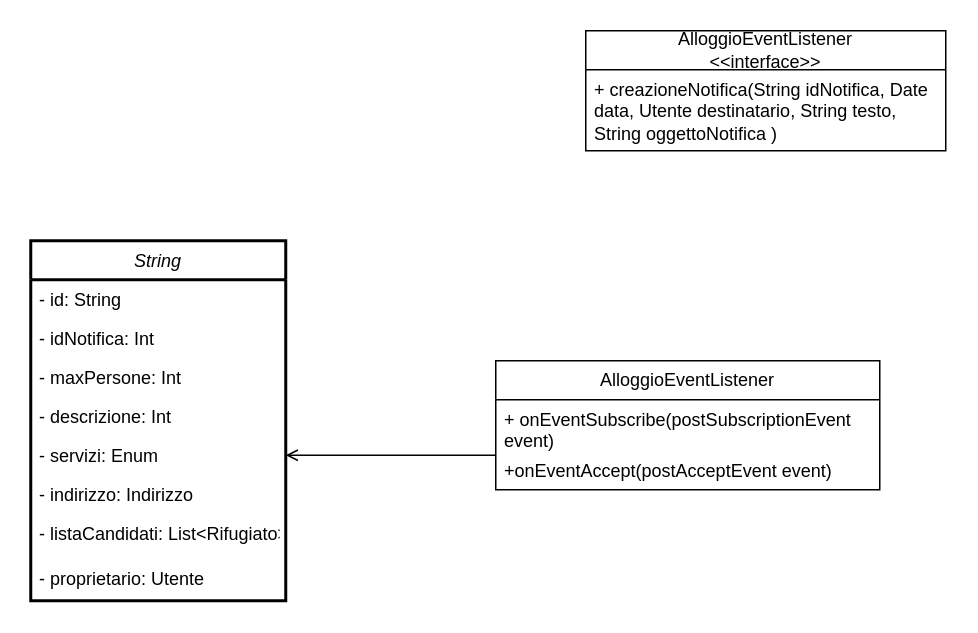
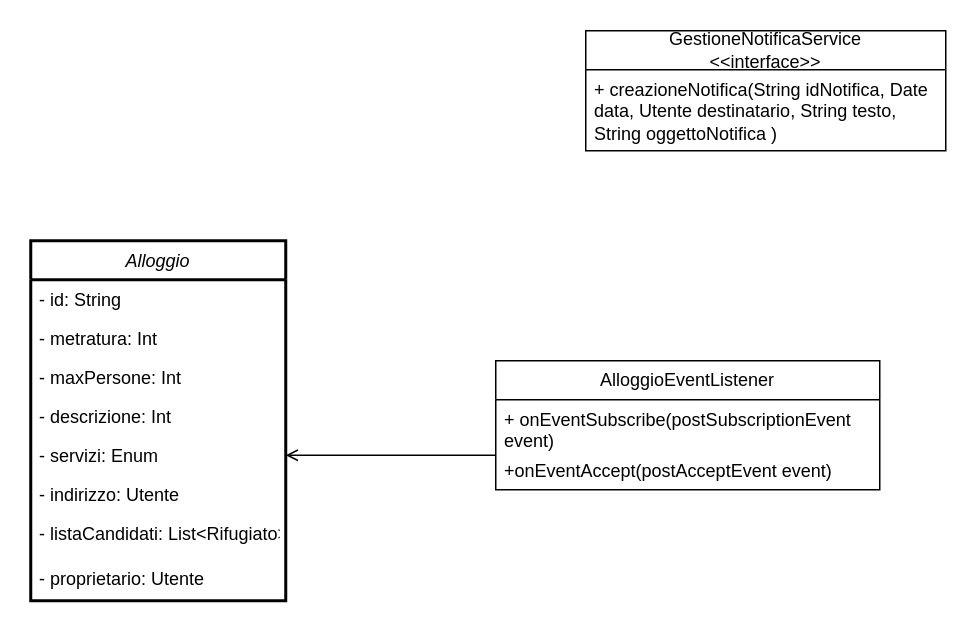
node "AlloggioEventListener <<interface>>": label "AlloggioEventListener <<interface>>" -> "GestioneNotificaService <<interface>>"
node "String": label "String" -> "Alloggio"
node "- idNotifica: Int": label "- idNotifica: Int" -> "- metratura: Int"
node "- indirizzo: Indirizzo": label "- indirizzo: Indirizzo" -> "- indirizzo: Utente"
